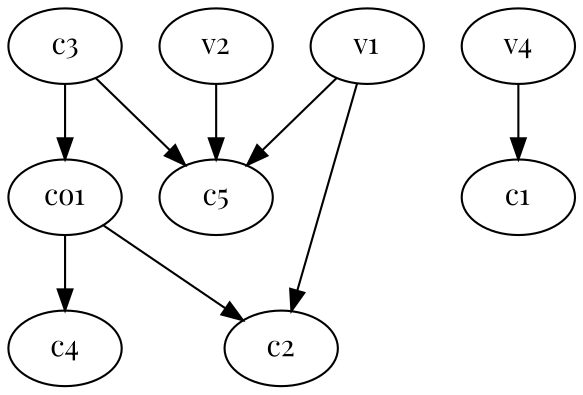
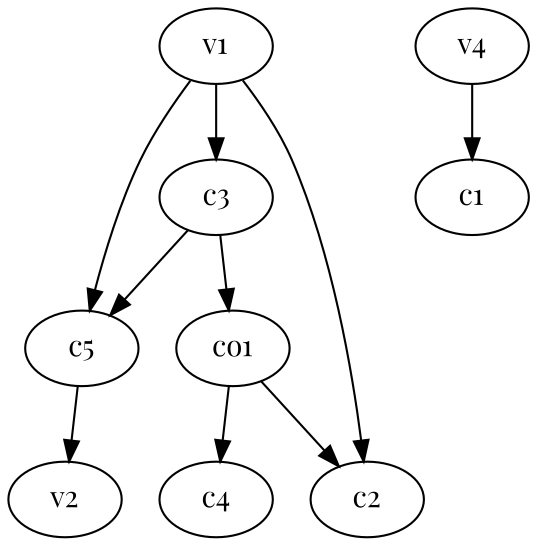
edge "v1" -> "c3": added
edge "v2" -> "c5": reversed
